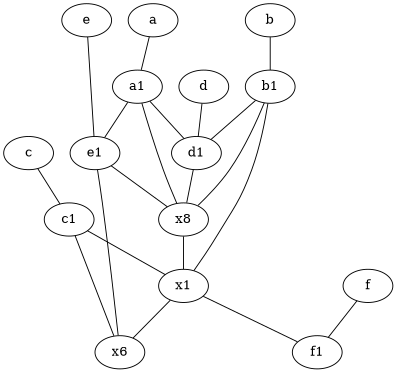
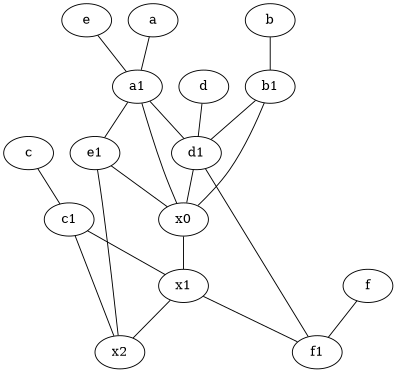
edge "e" -- "e1": now "e" -- "a1"
edge "b1" -- "x1": removed
node "x8": label "x8" -> "x0"
edge "d1" -- "f1": added
node "x6": label "x6" -> "x2"
